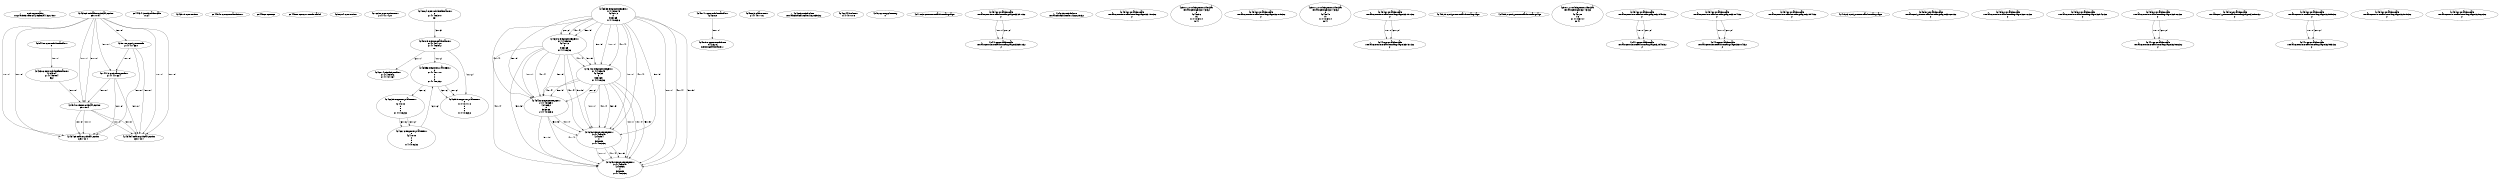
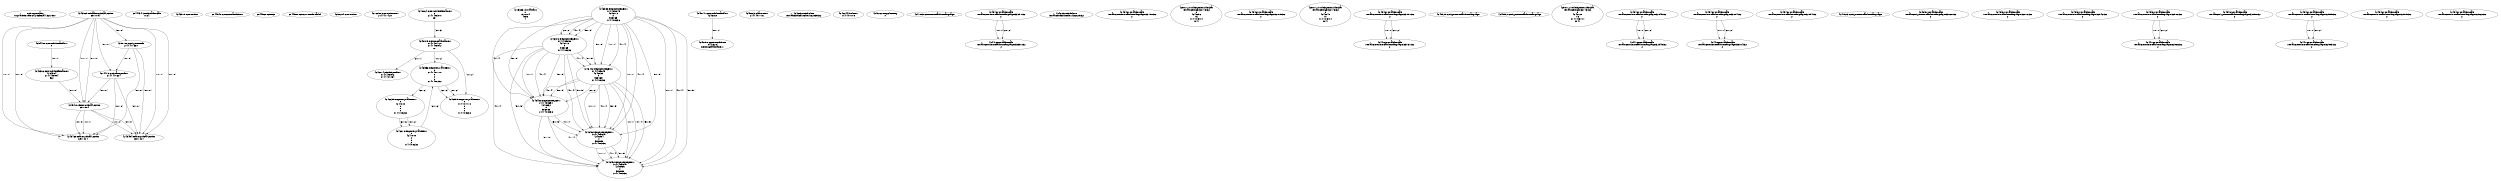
node "4215383.VirtualAlloc 0 1310704 4096 4": added
